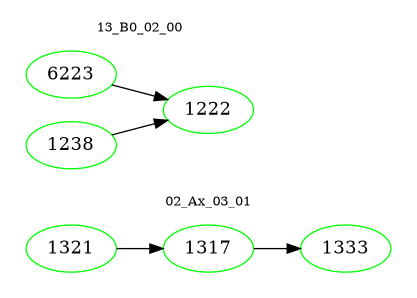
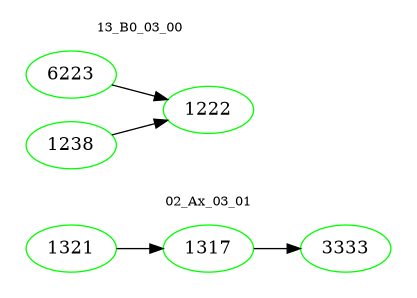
cluster "13_B0_02_00": label "13_B0_02_00" -> "13_B0_03_00"
node "1333": label "1333" -> "3333"
